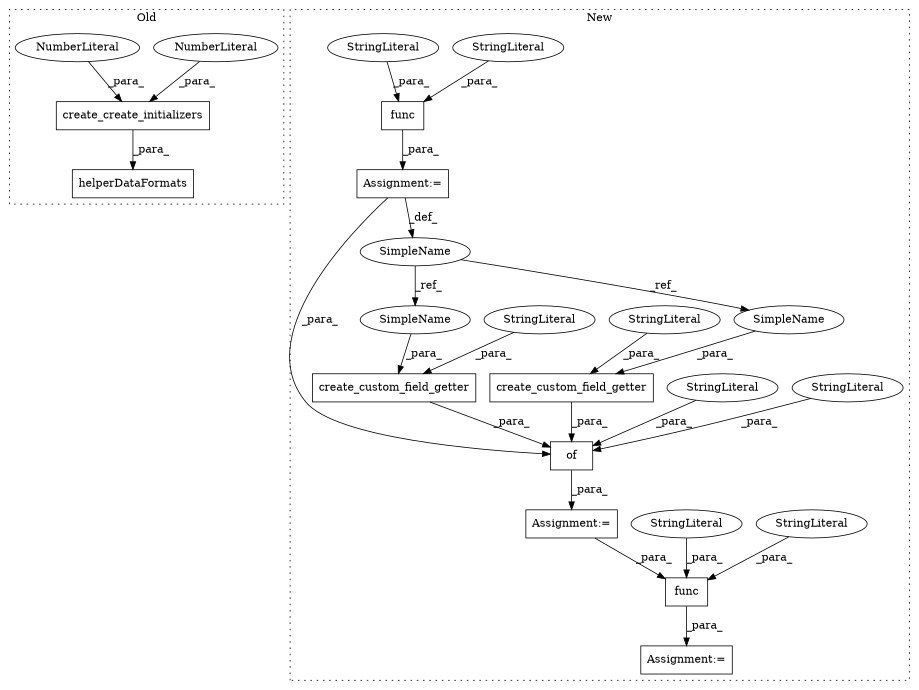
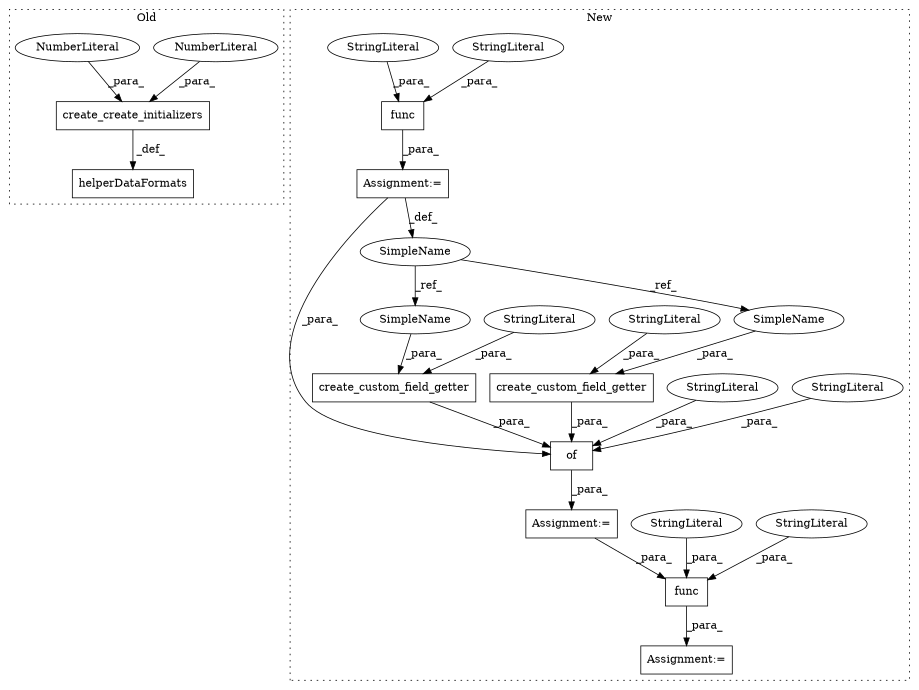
edge "create_create_initializers" -> "helperDataFormats": label "_para_" -> "_def_"
